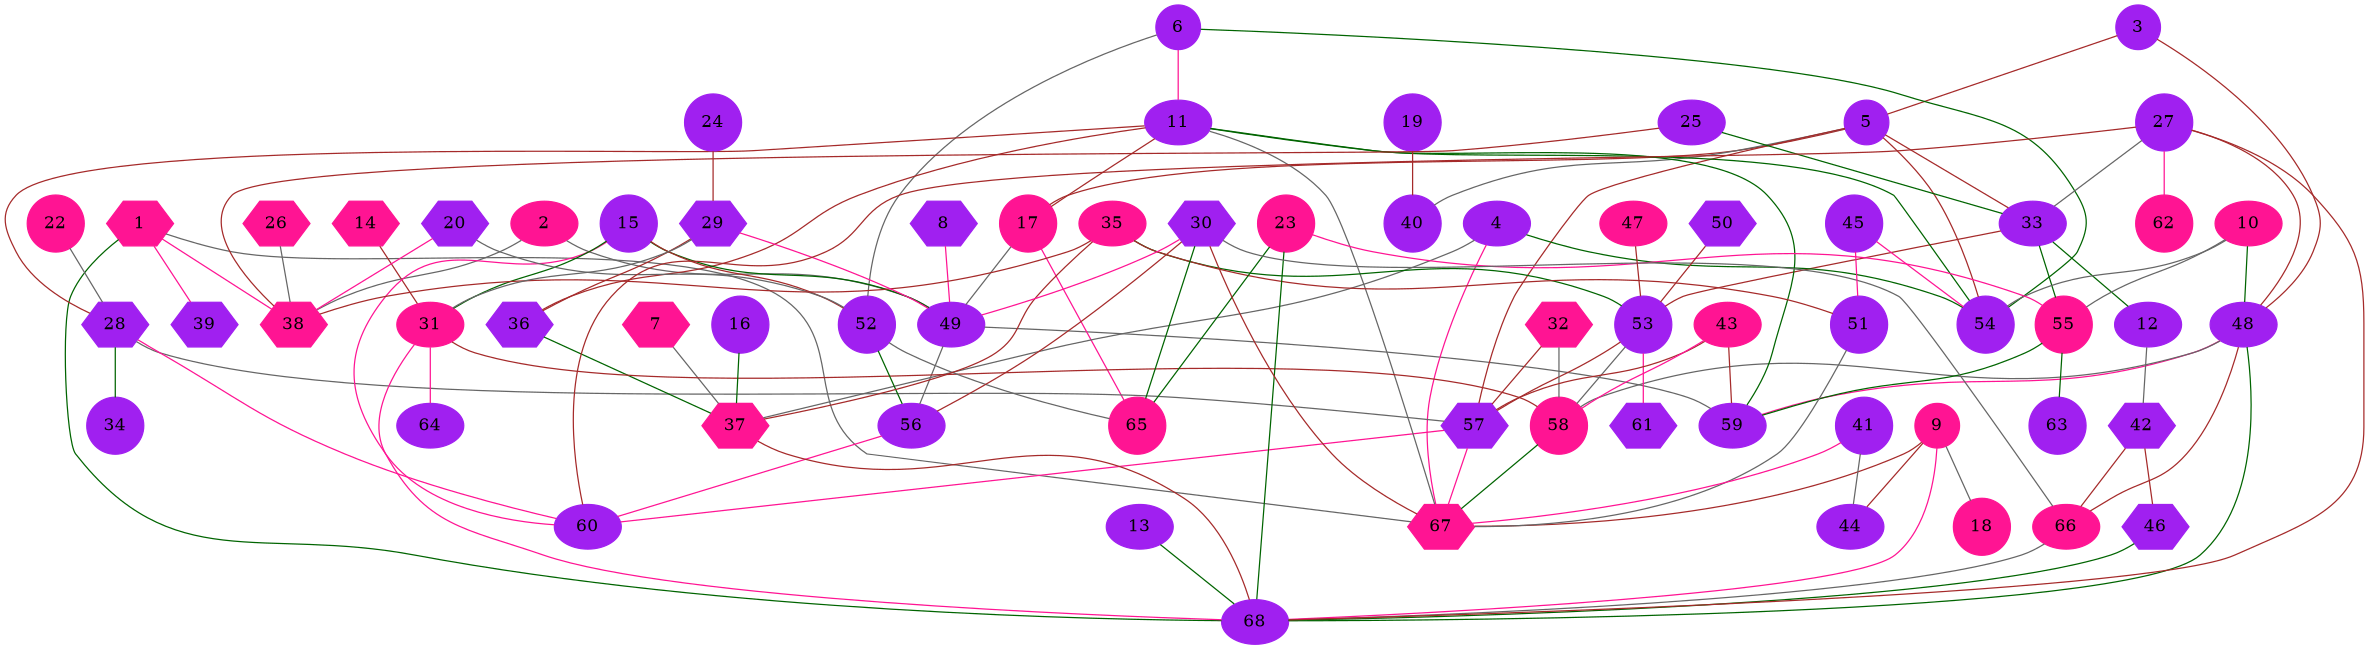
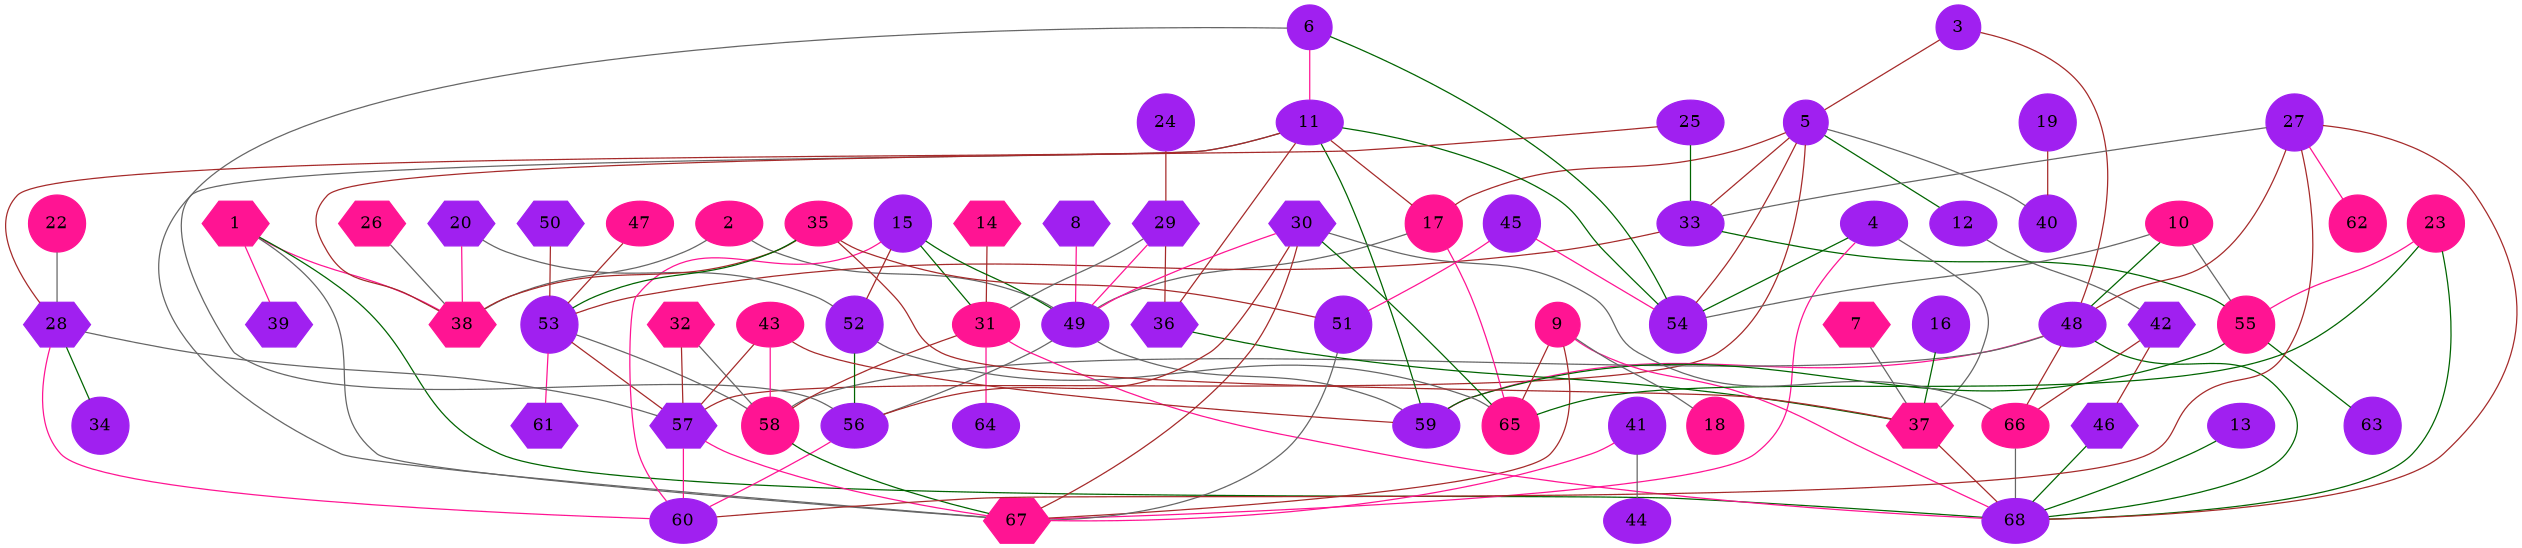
edge "6" -- "52": now "6" -- "56"
edge "33" -- "12": now "5" -- "12"
edge "9" -- "44": now "9" -- "65"
